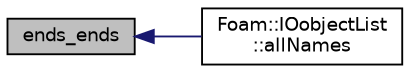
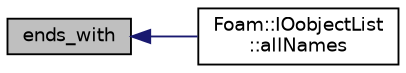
node "ends_ends": label "ends_ends" -> "ends_with"
